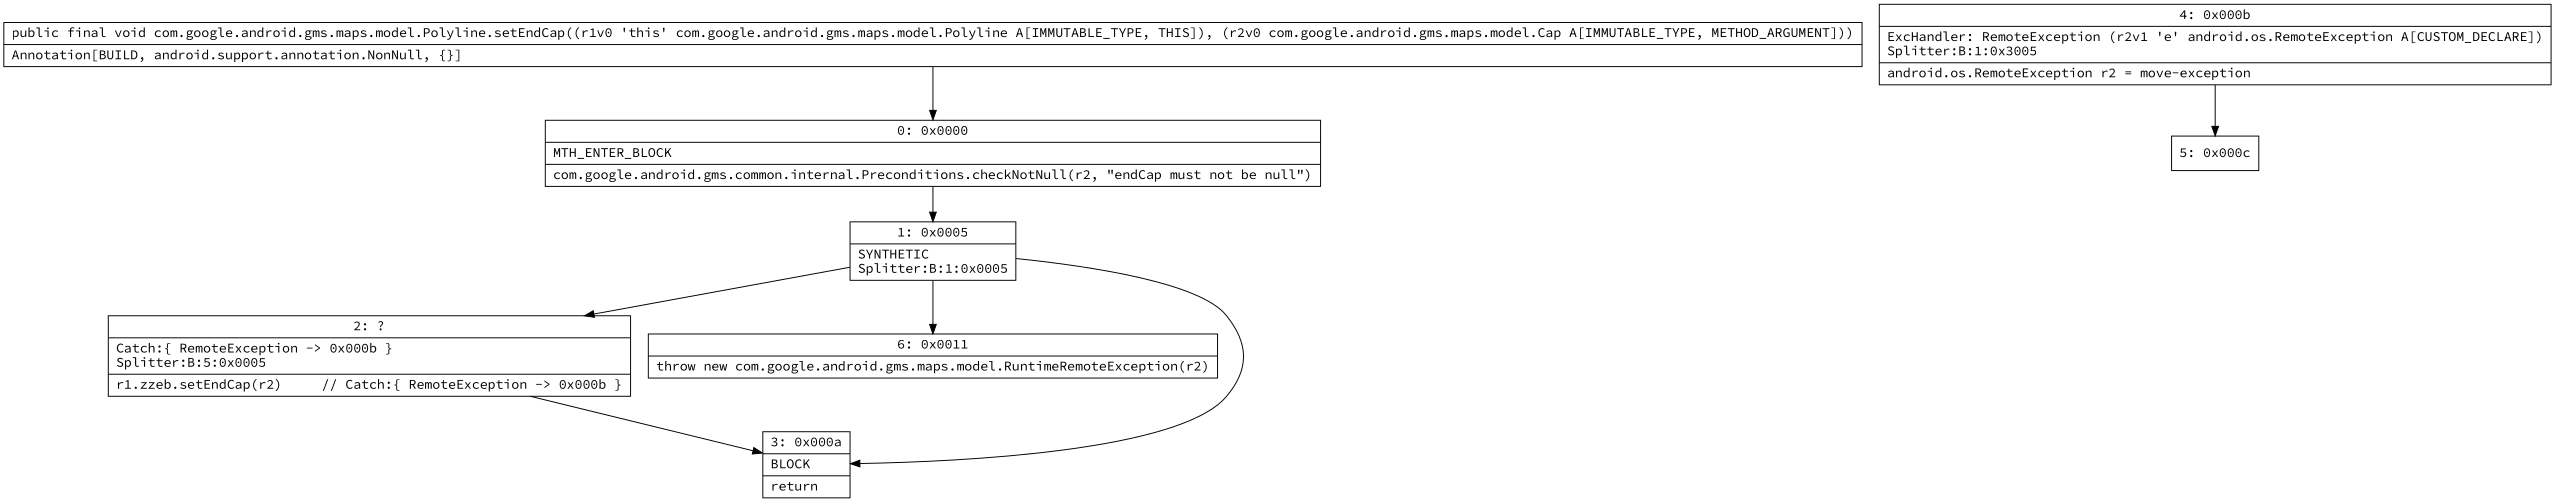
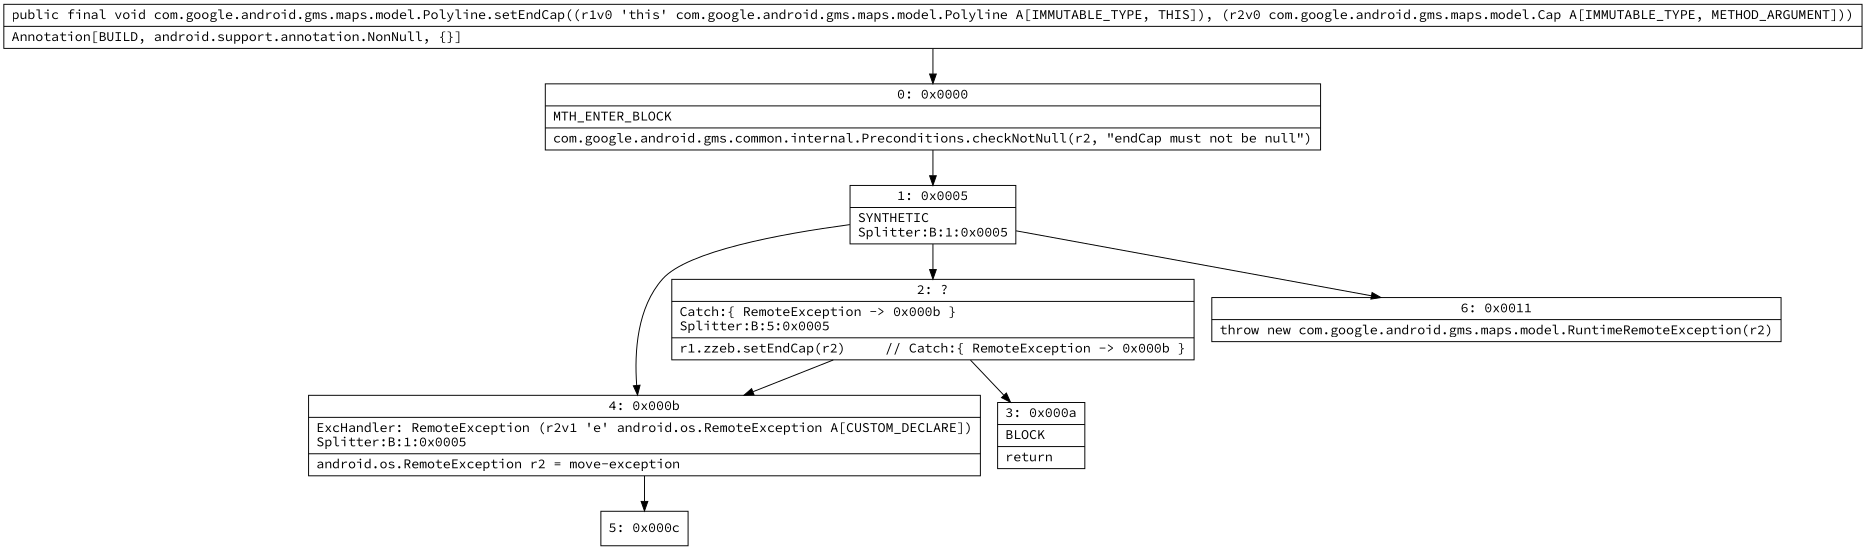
node "4: 0x000b": text "Splitter:B:1:0x3005" -> "Splitter:B:1:0x0005"
edge "2: ?" -> "4: 0x000b": added
edge "1: 0x0005" -> "3: 0x000a": now "1: 0x0005" -> "4: 0x000b"
